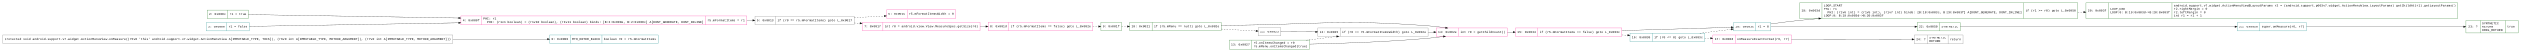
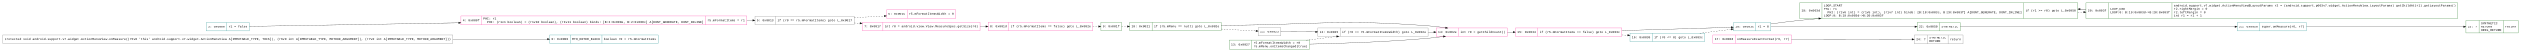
edge "20: 0x003f" -> "19: 0x003d": added
node "2: 0x000c": removed
node "23: ?": text "true" -> "return"
edge "16: 0x0036" -> "17: 0x0038": removed
node "13: 0x0027": text "r5.onItemsChanged = r0" -> "r5.mFormatItemsWidth = r0"
